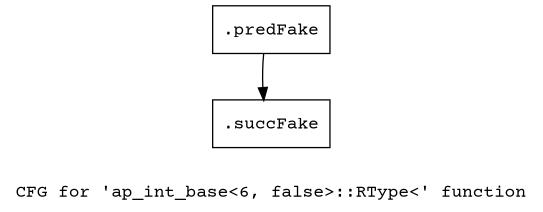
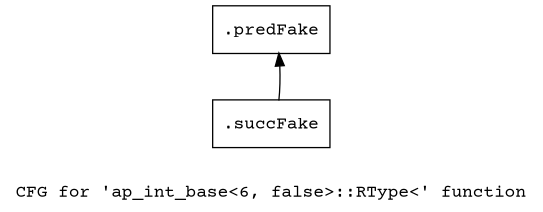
edge ".predFake" -> ".succFake": reversed
